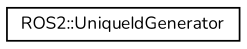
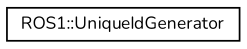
node "ROS2::UniqueIdGenerator": label "ROS2::UniqueIdGenerator" -> "ROS1::UniqueIdGenerator"
